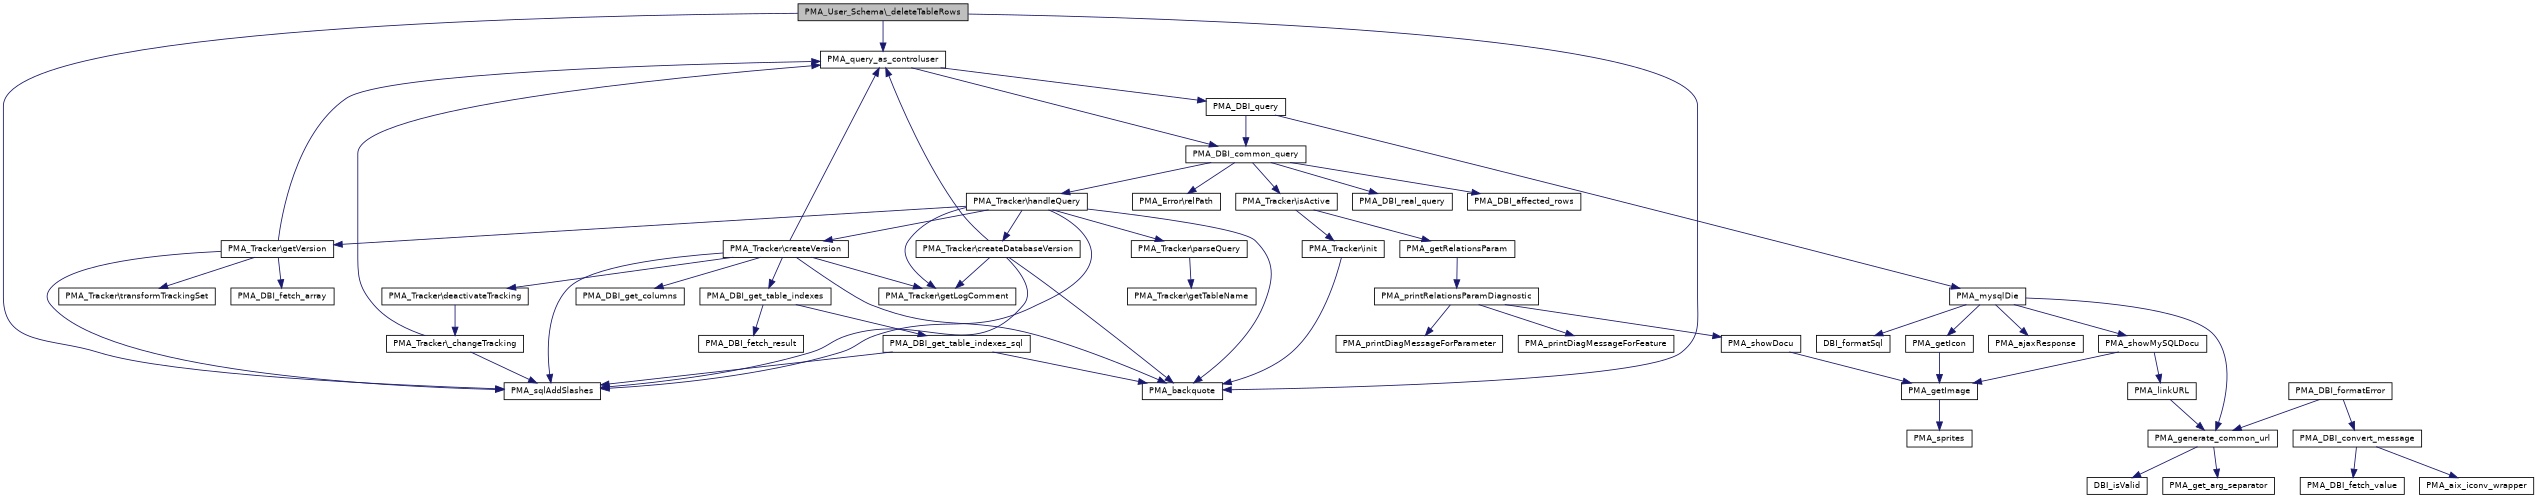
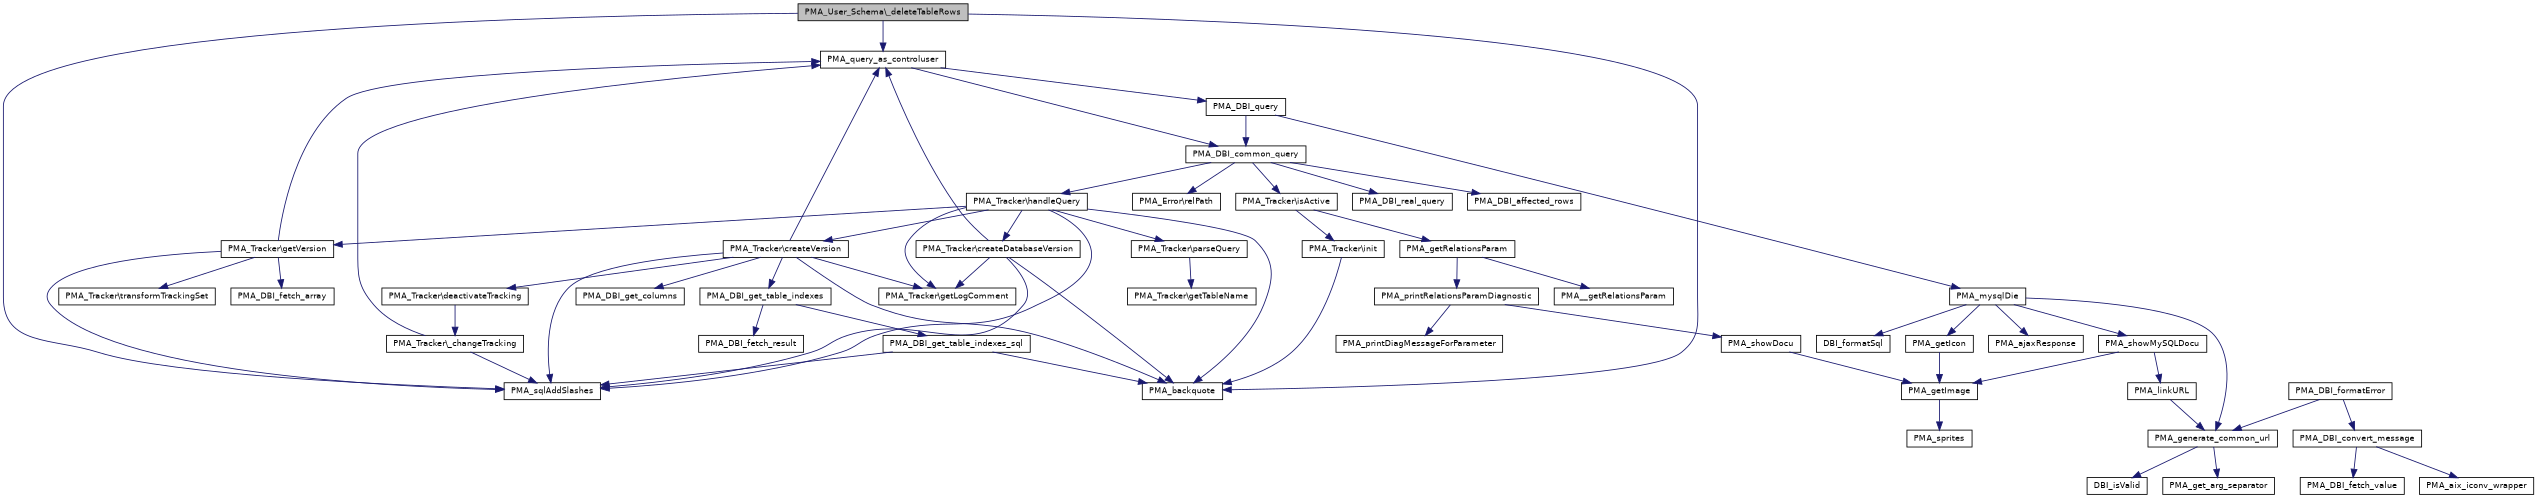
node "PMA__getRelationsParam": added
node "PMA_printDiagMessageForFeature": removed
